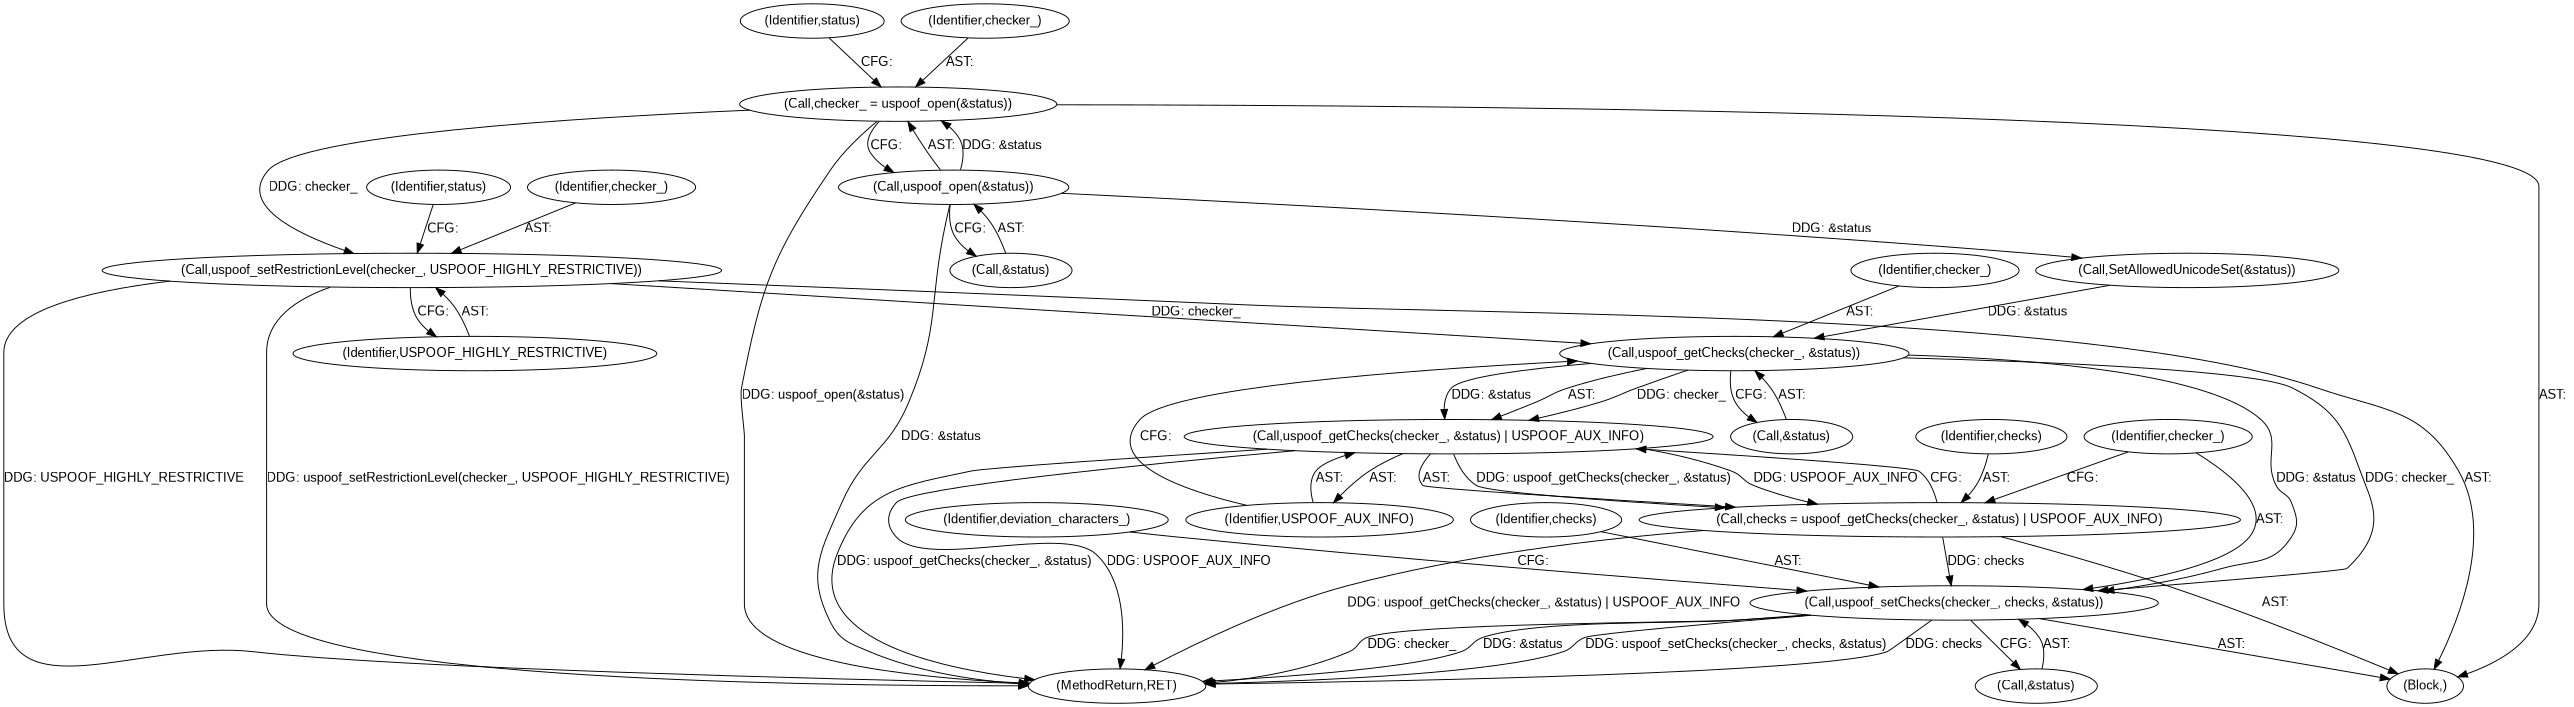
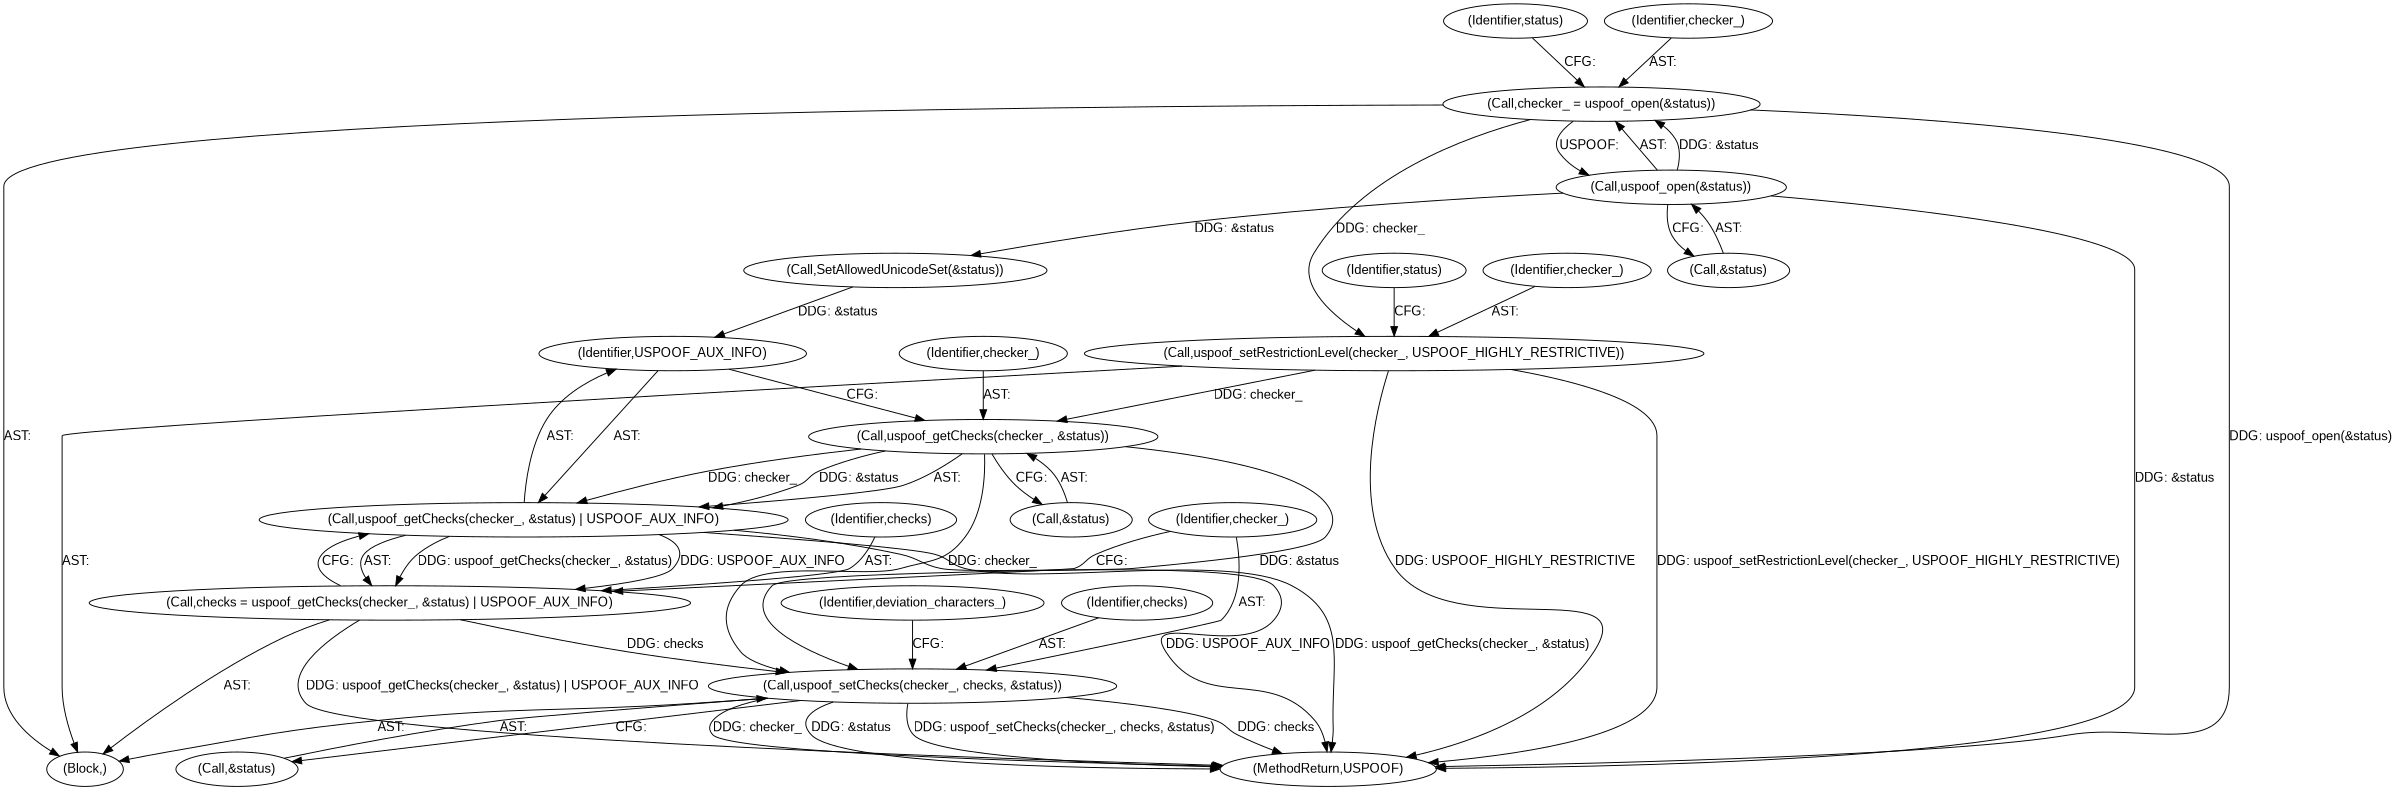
edge "(Call,checker_ = uspoof_open(&status))" -> "(Call,uspoof_open(&status))": label "CFG: " -> "USPOOF: "
edge "(Call,SetAllowedUnicodeSet(&status))" -> "(Call,uspoof_getChecks(checker_, &status))": now "(Call,SetAllowedUnicodeSet(&status))" -> "(Identifier,USPOOF_AUX_INFO)"
node "(Identifier,USPOOF_HIGHLY_RESTRICTIVE)": removed
node "(MethodReturn,RET)": label "(MethodReturn,RET)" -> "(MethodReturn,USPOOF)"
